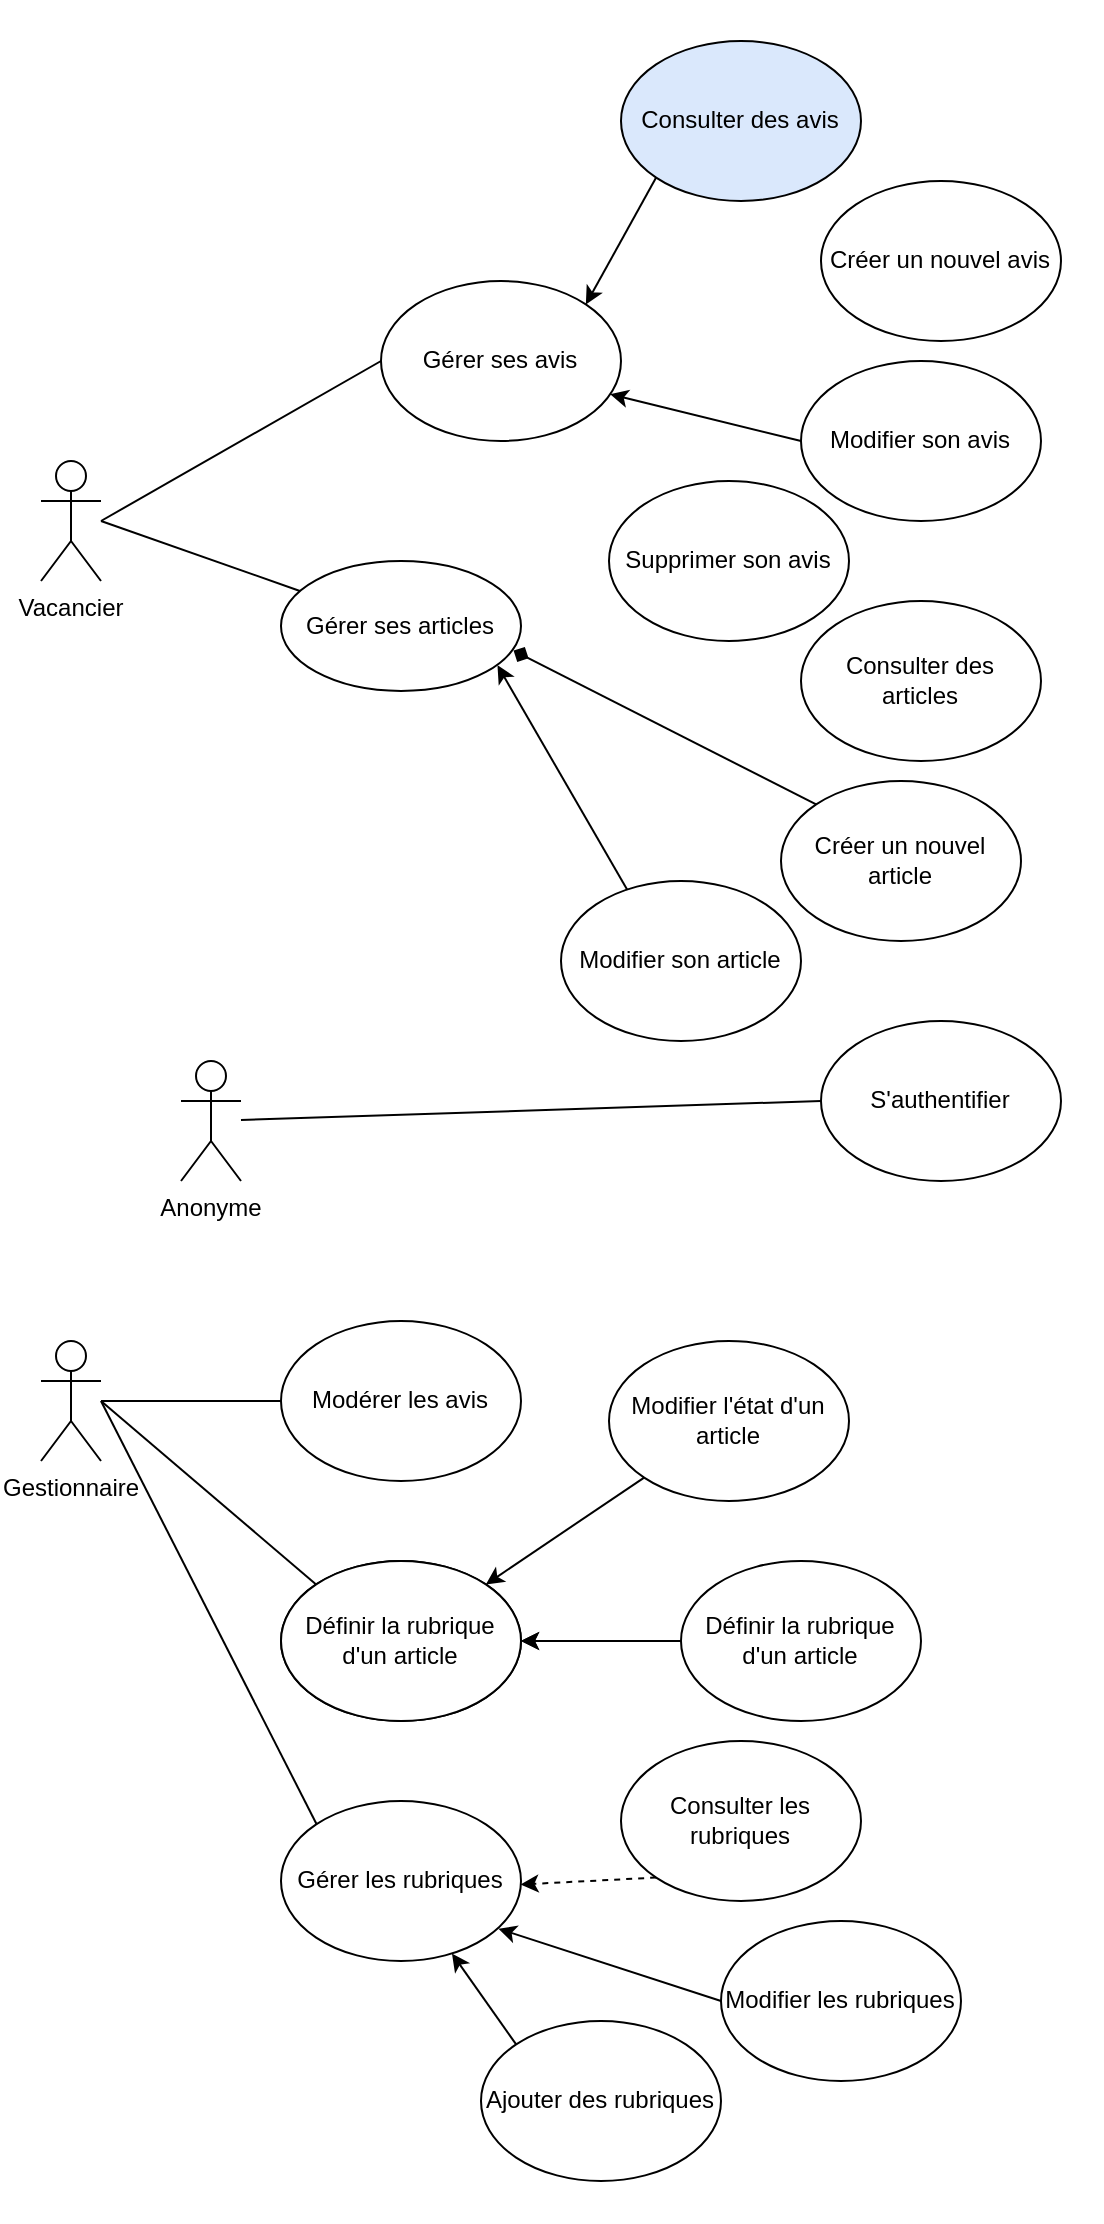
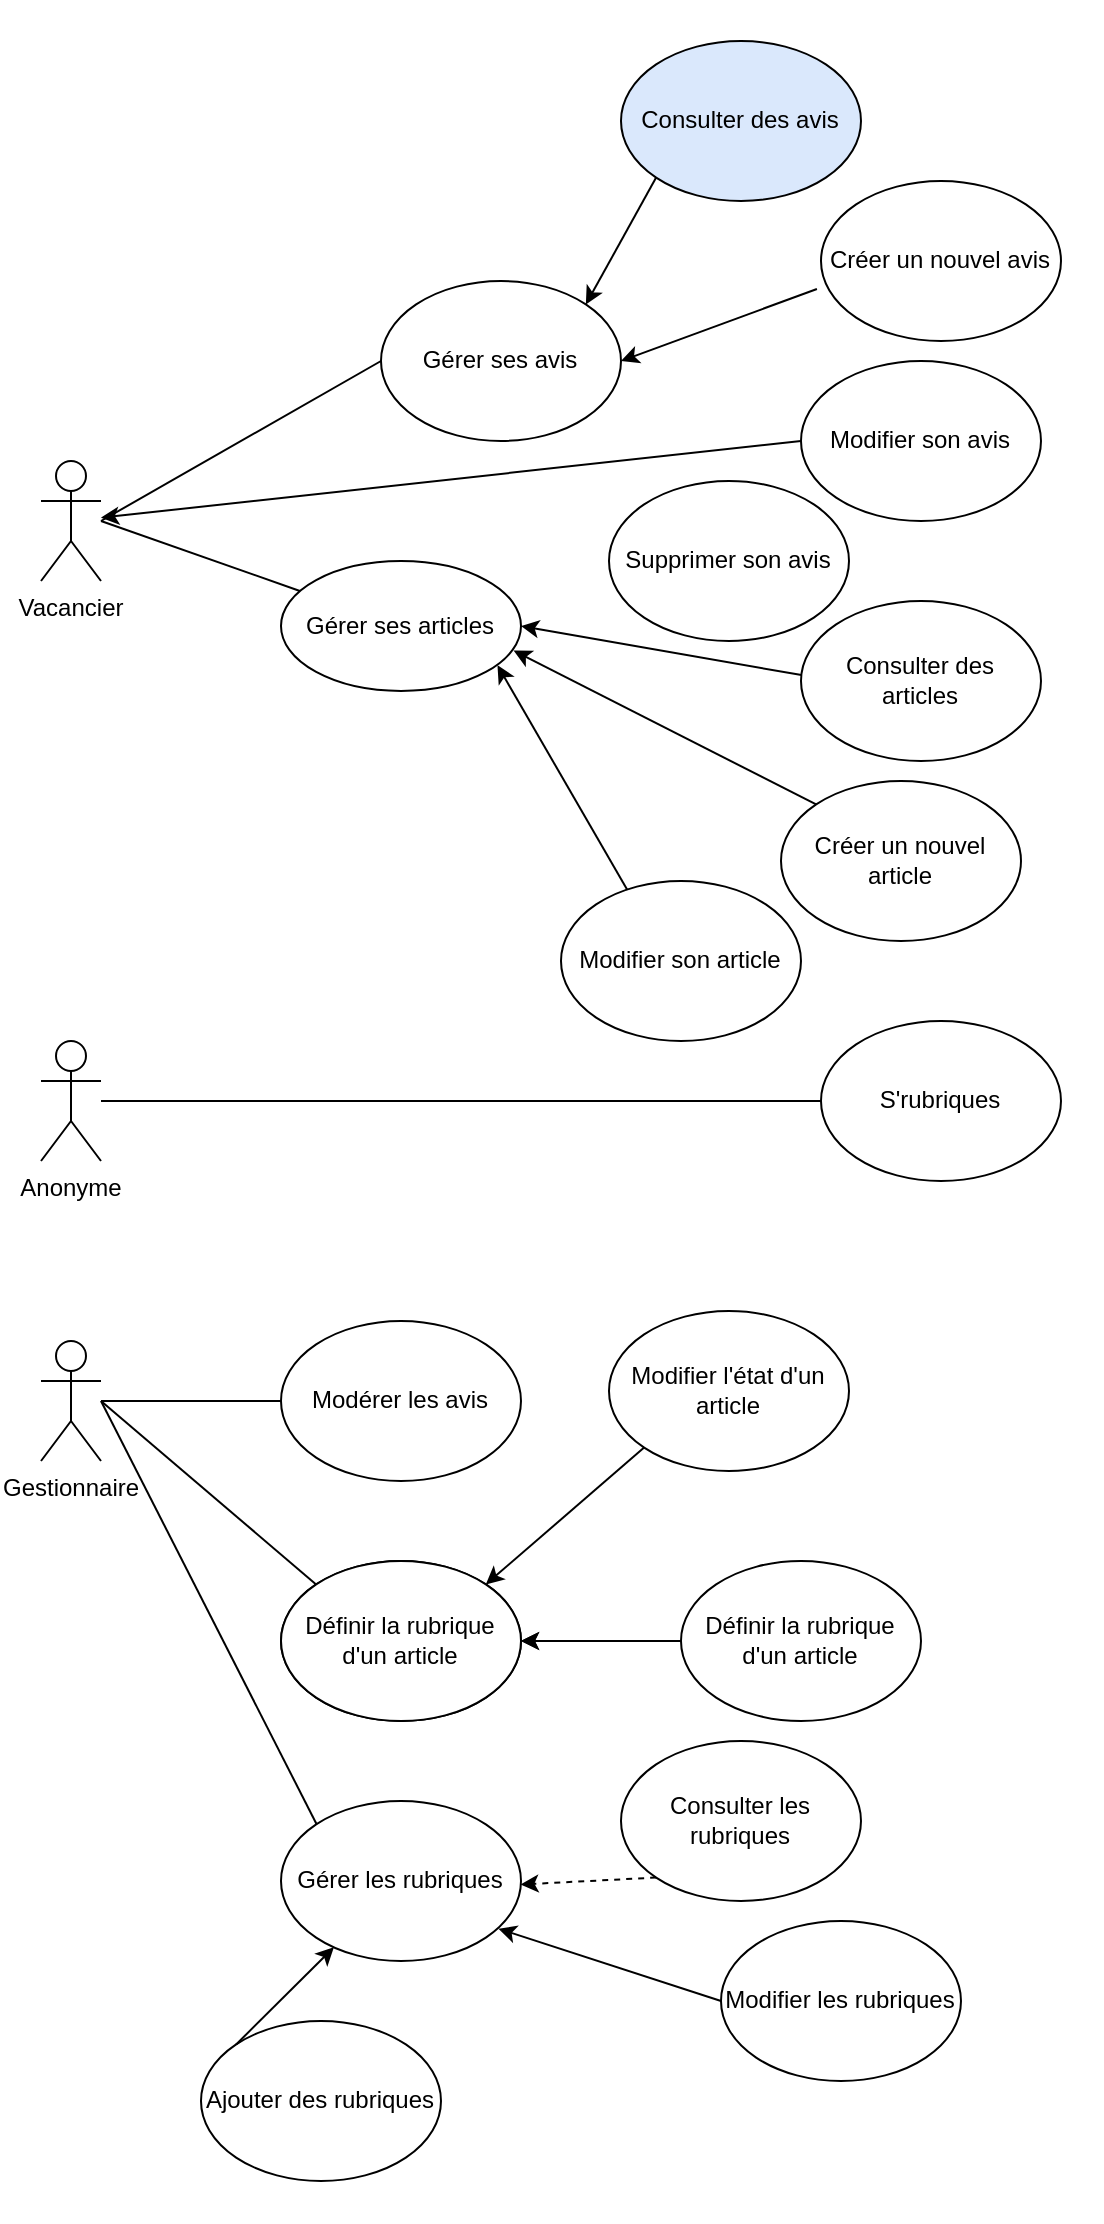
edge "Créer un nouvel avis" -> "Gérer ses avis": added
edge "Modifier son avis" -> "Gérer ses avis": now "Modifier son avis" -> "Vacancier"
edge "Consulter des articles" -> "Gérer ses articles": added
edge "Créer un nouvel article" -> "Gérer ses articles": arrowhead diamond -> classic
node "S'authentifier": label "S'authentifier" -> "S'rubriques"
node "Anonyme": moved (211, 1121) -> (71, 1101)
node "Modifier l'état d'un article": moved (729, 1421) -> (729, 1391)
node "Ajouter des rubriques": moved (601, 2101) -> (321, 2101)
